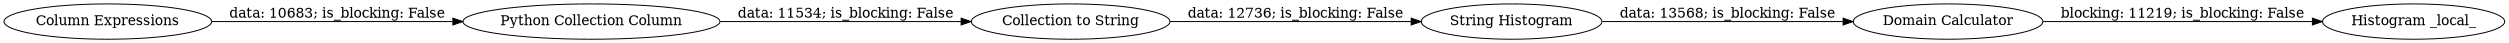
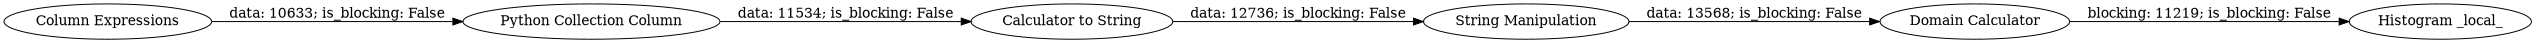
edge "Column Expressions" -> "Python Collection Column": label "data: 10683; is_blocking: False" -> "data: 10633; is_blocking: False"
node "Collection to String": label "Collection to String" -> "Calculator to String"
node "String Histogram": label "String Histogram" -> "String Manipulation"
